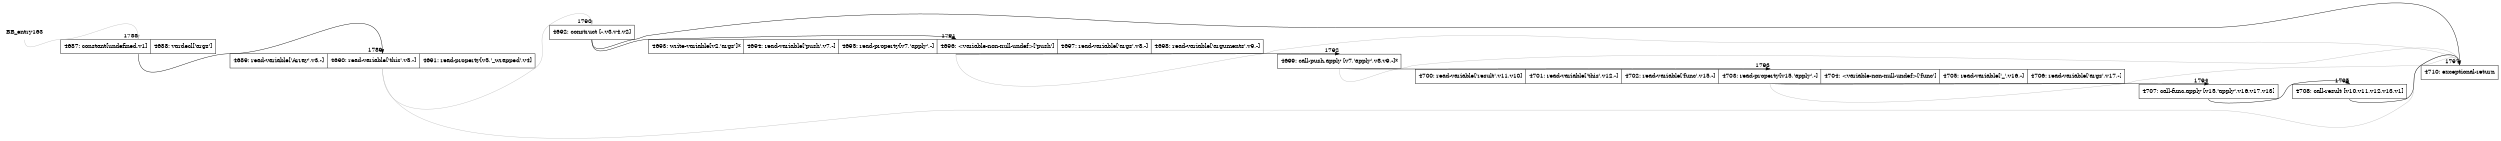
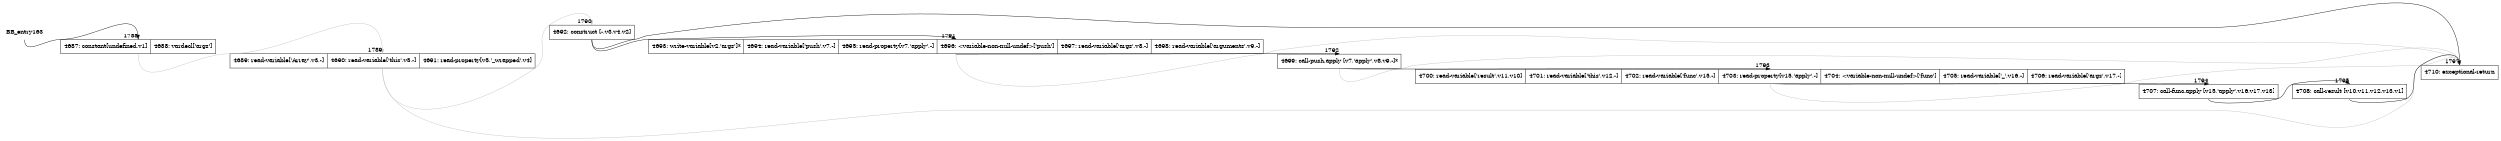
edge "BB_entry163" -> "4687: constant[undefined,v1]": color gray -> black
edge "4687: constant[undefined,v1]" -> "4689: read-variable['Array',v3,-]": color black -> gray
